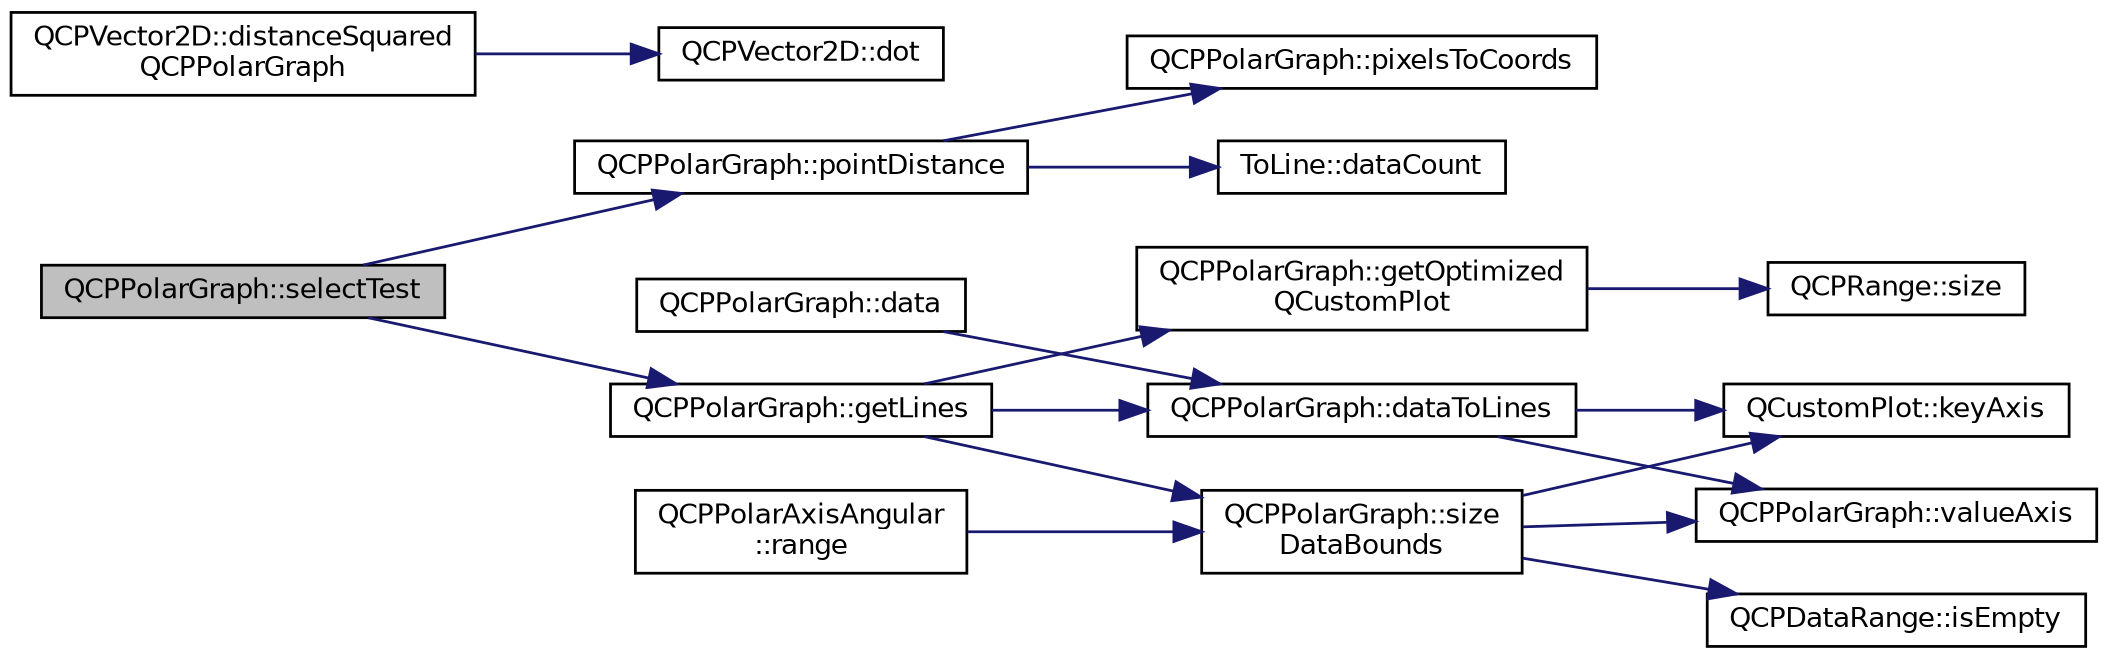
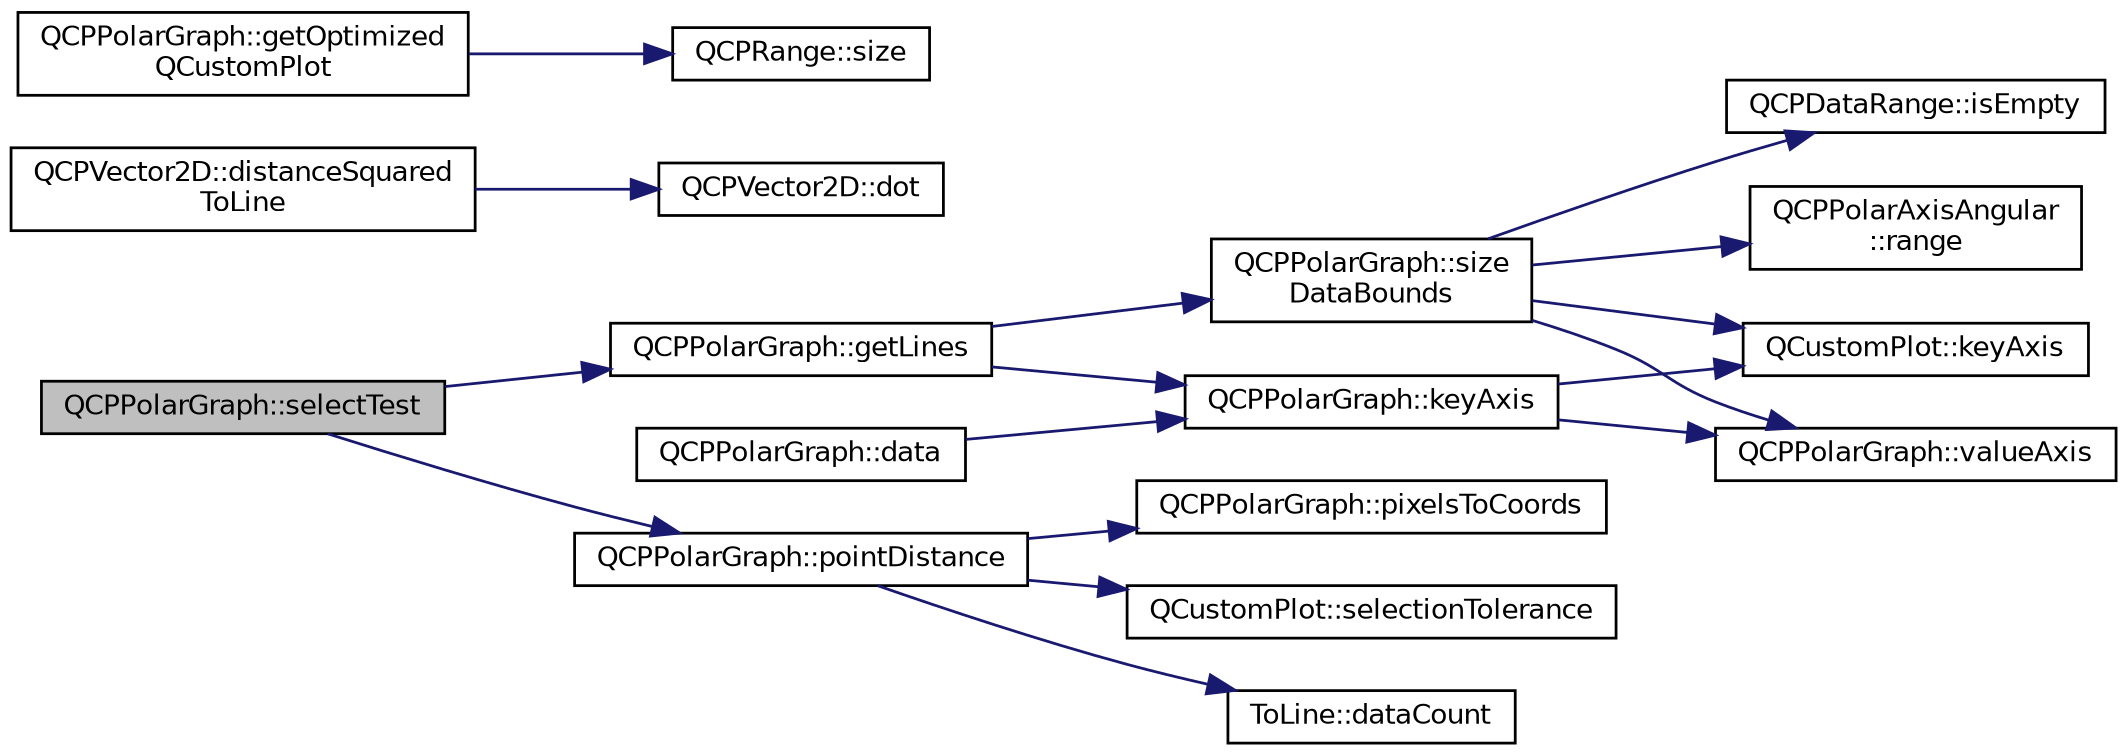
node "QCPVector2D::distanceSquared QCPPolarGraph": label "QCPVector2D::distanceSquared QCPPolarGraph" -> "QCPVector2D::distanceSquared ToLine"
edge "QCPPolarGraph::getLines" -> "QCPPolarGraph::getOptimized QCustomPlot": removed
node "QCPPolarGraph::dataToLines": label "QCPPolarGraph::dataToLines" -> "QCPPolarGraph::keyAxis"
edge "QCPPolarAxisAngular ::range" -> "QCPPolarGraph::size DataBounds": reversed
node "QCustomPlot::selectionTolerance": added
